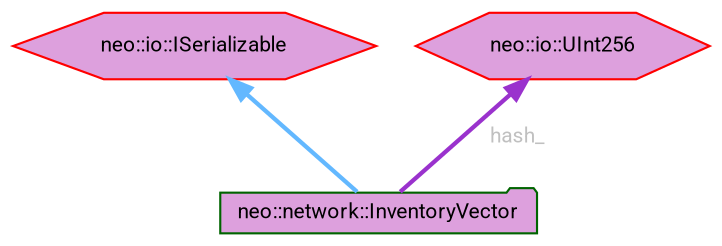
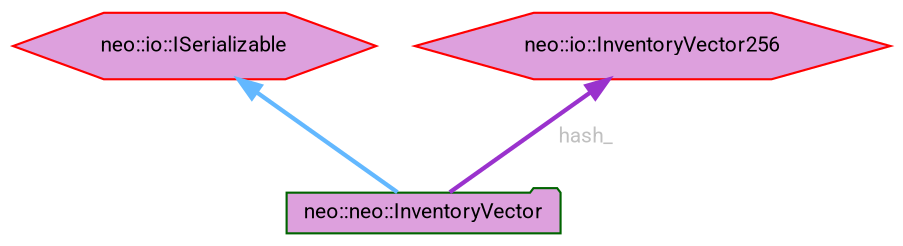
node "neo::io::UInt256": label "neo::io::UInt256" -> "neo::io::InventoryVector256"
node "neo::network::InventoryVector": label "neo::network::InventoryVector" -> "neo::neo::InventoryVector"
